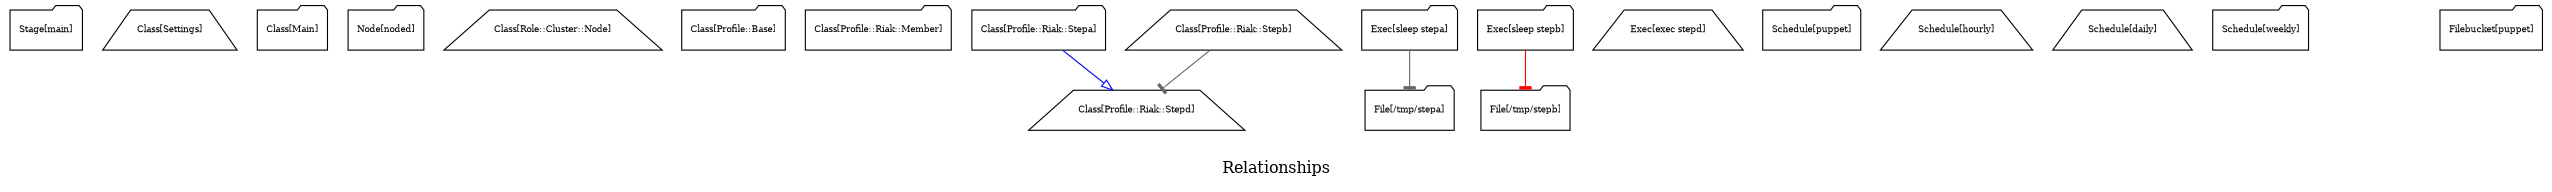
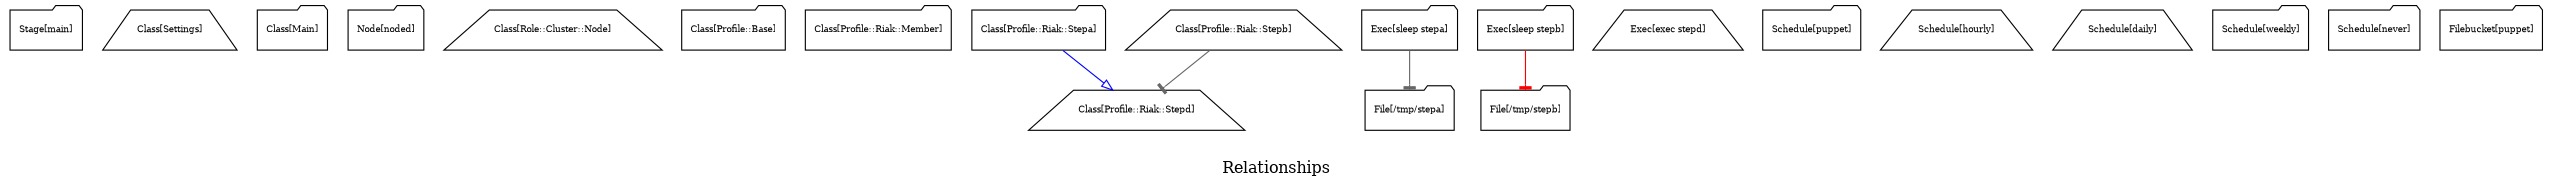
node "Schedule[never]": added
